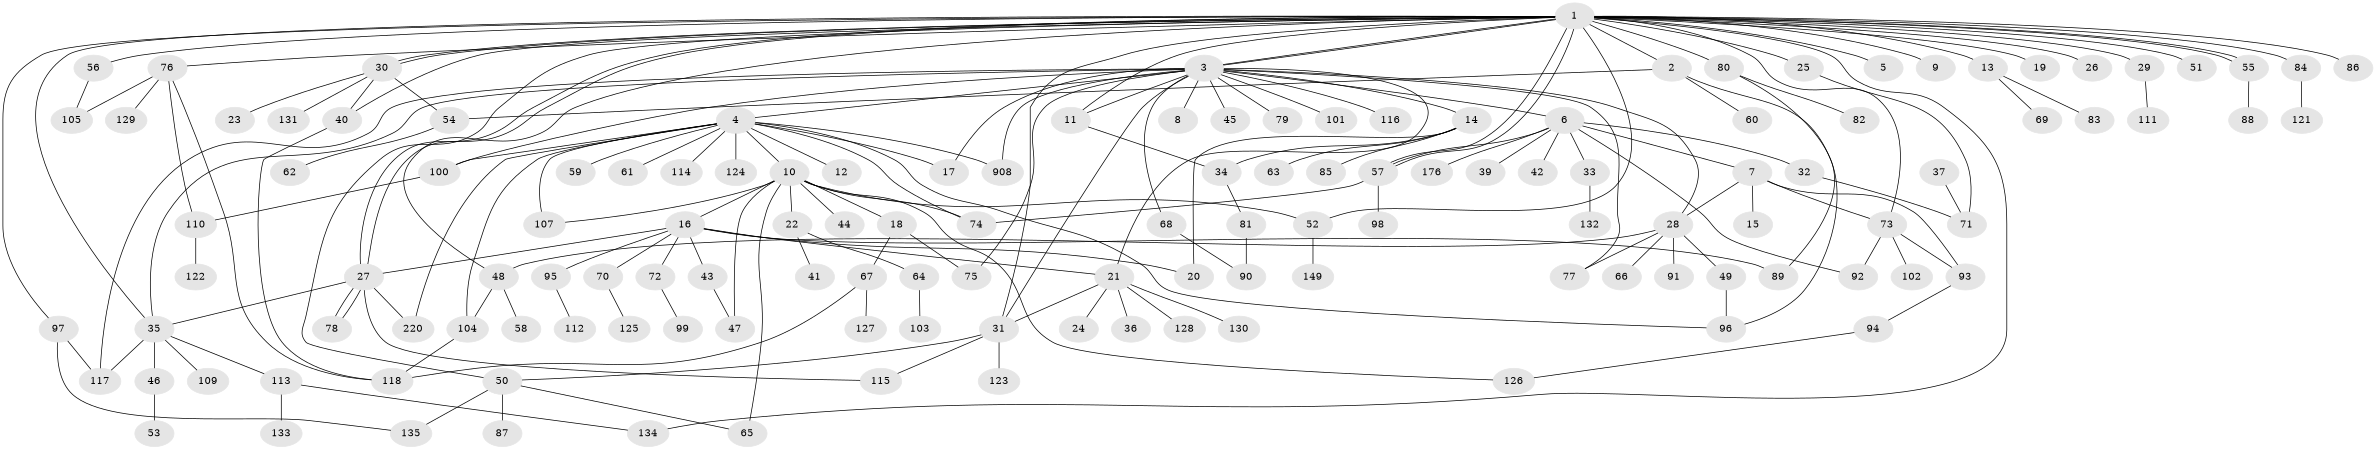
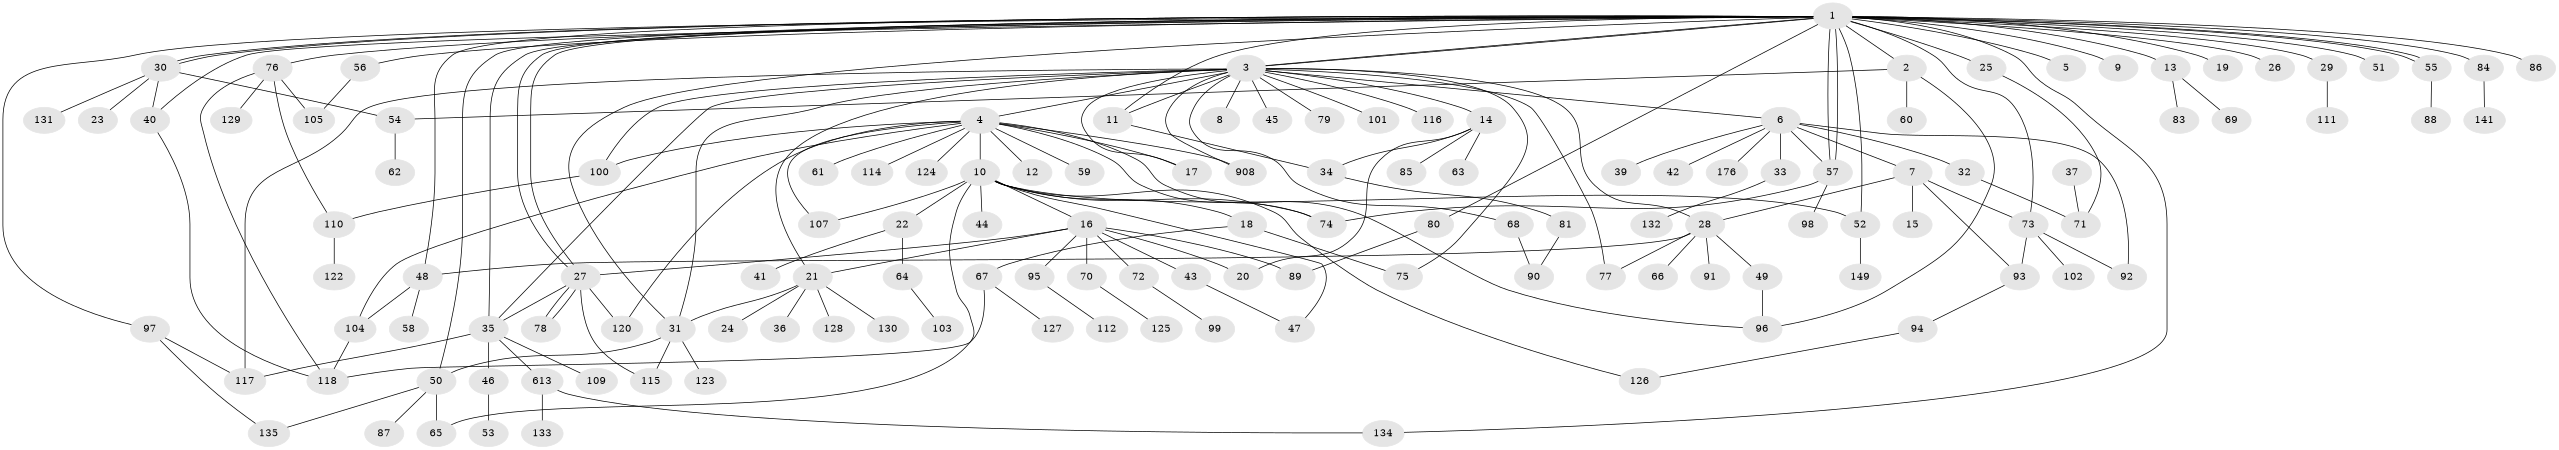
node "82": removed
node "121": label "121" -> "141"
node "220": label "220" -> "120"
node "113": label "113" -> "613"
